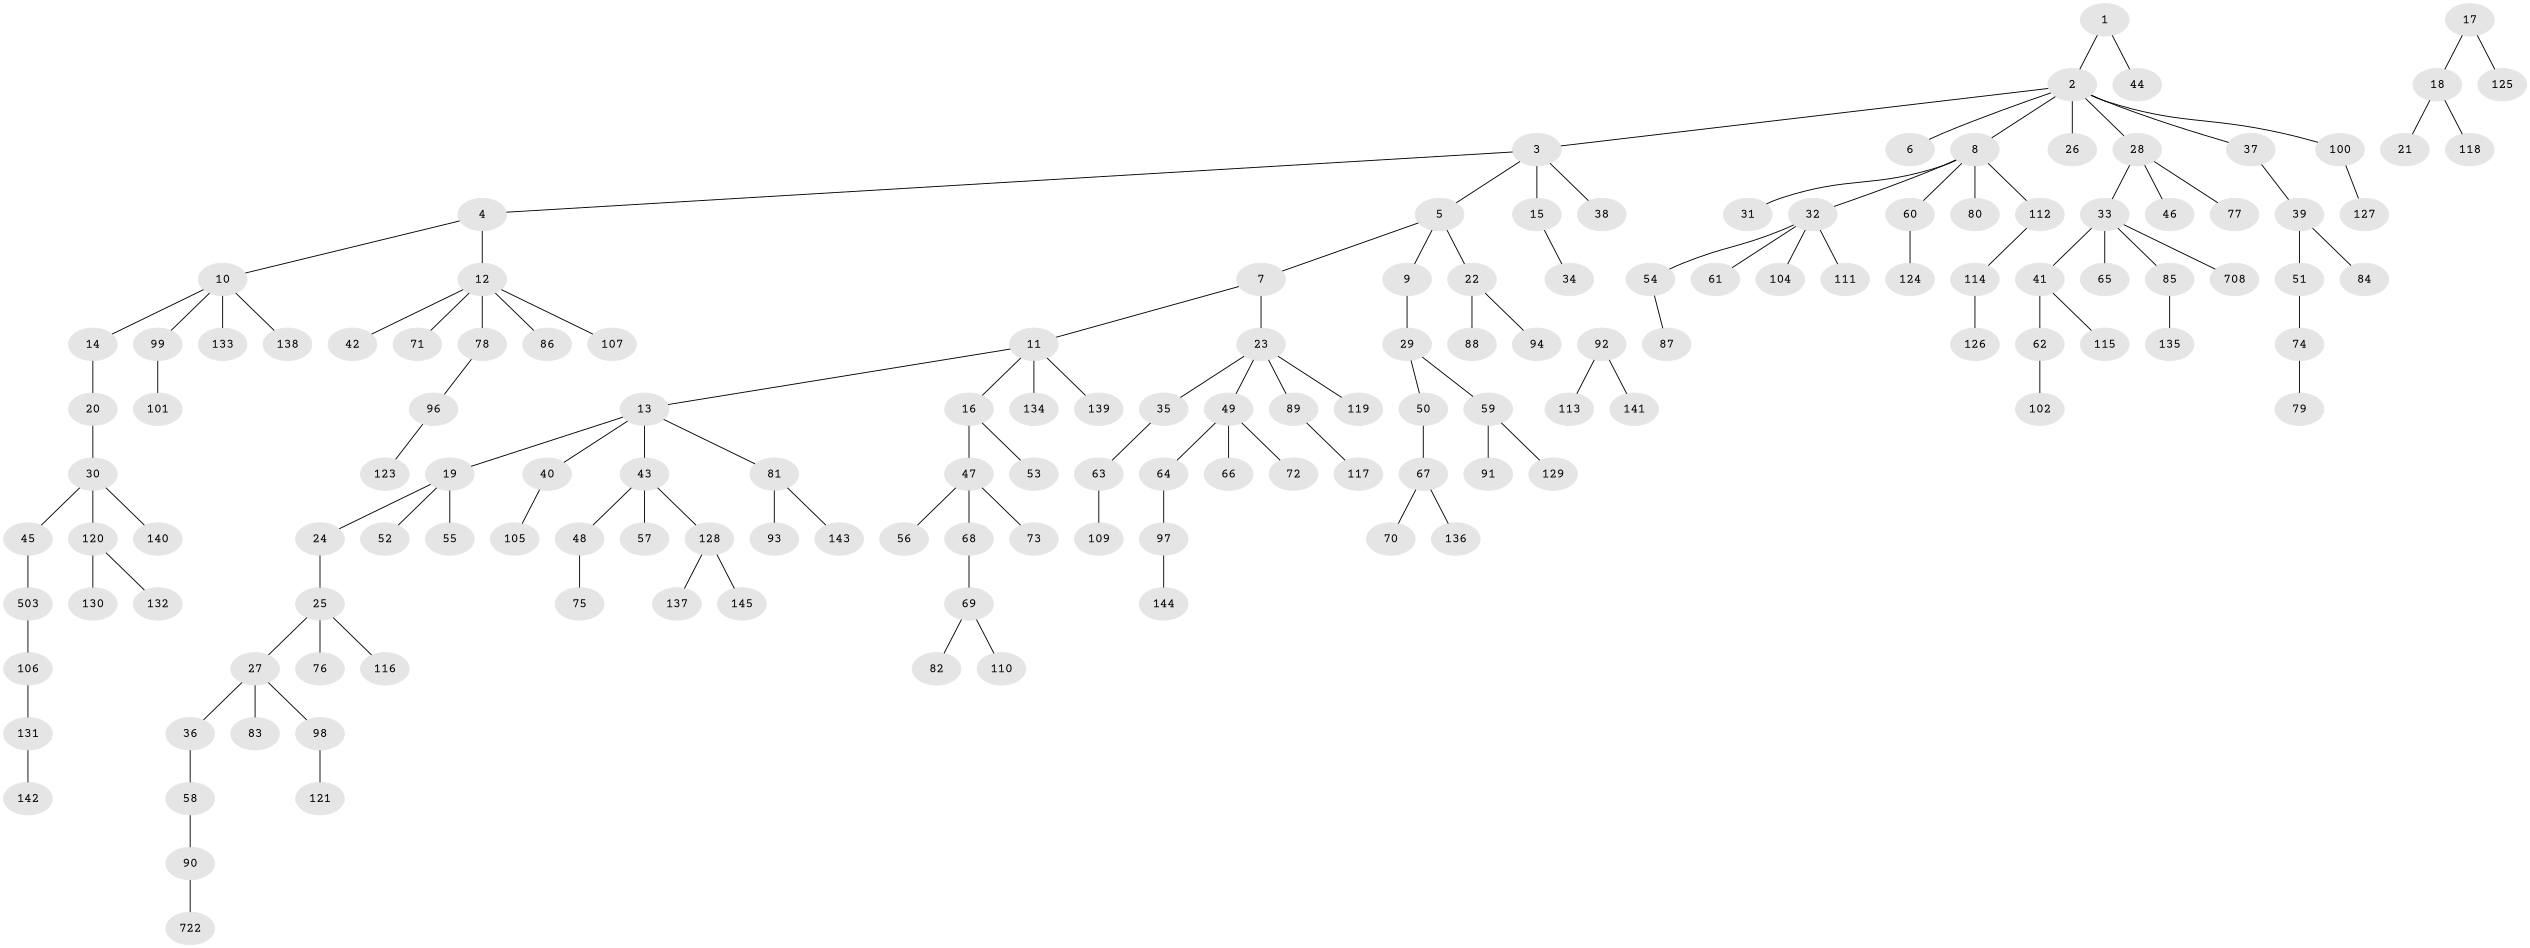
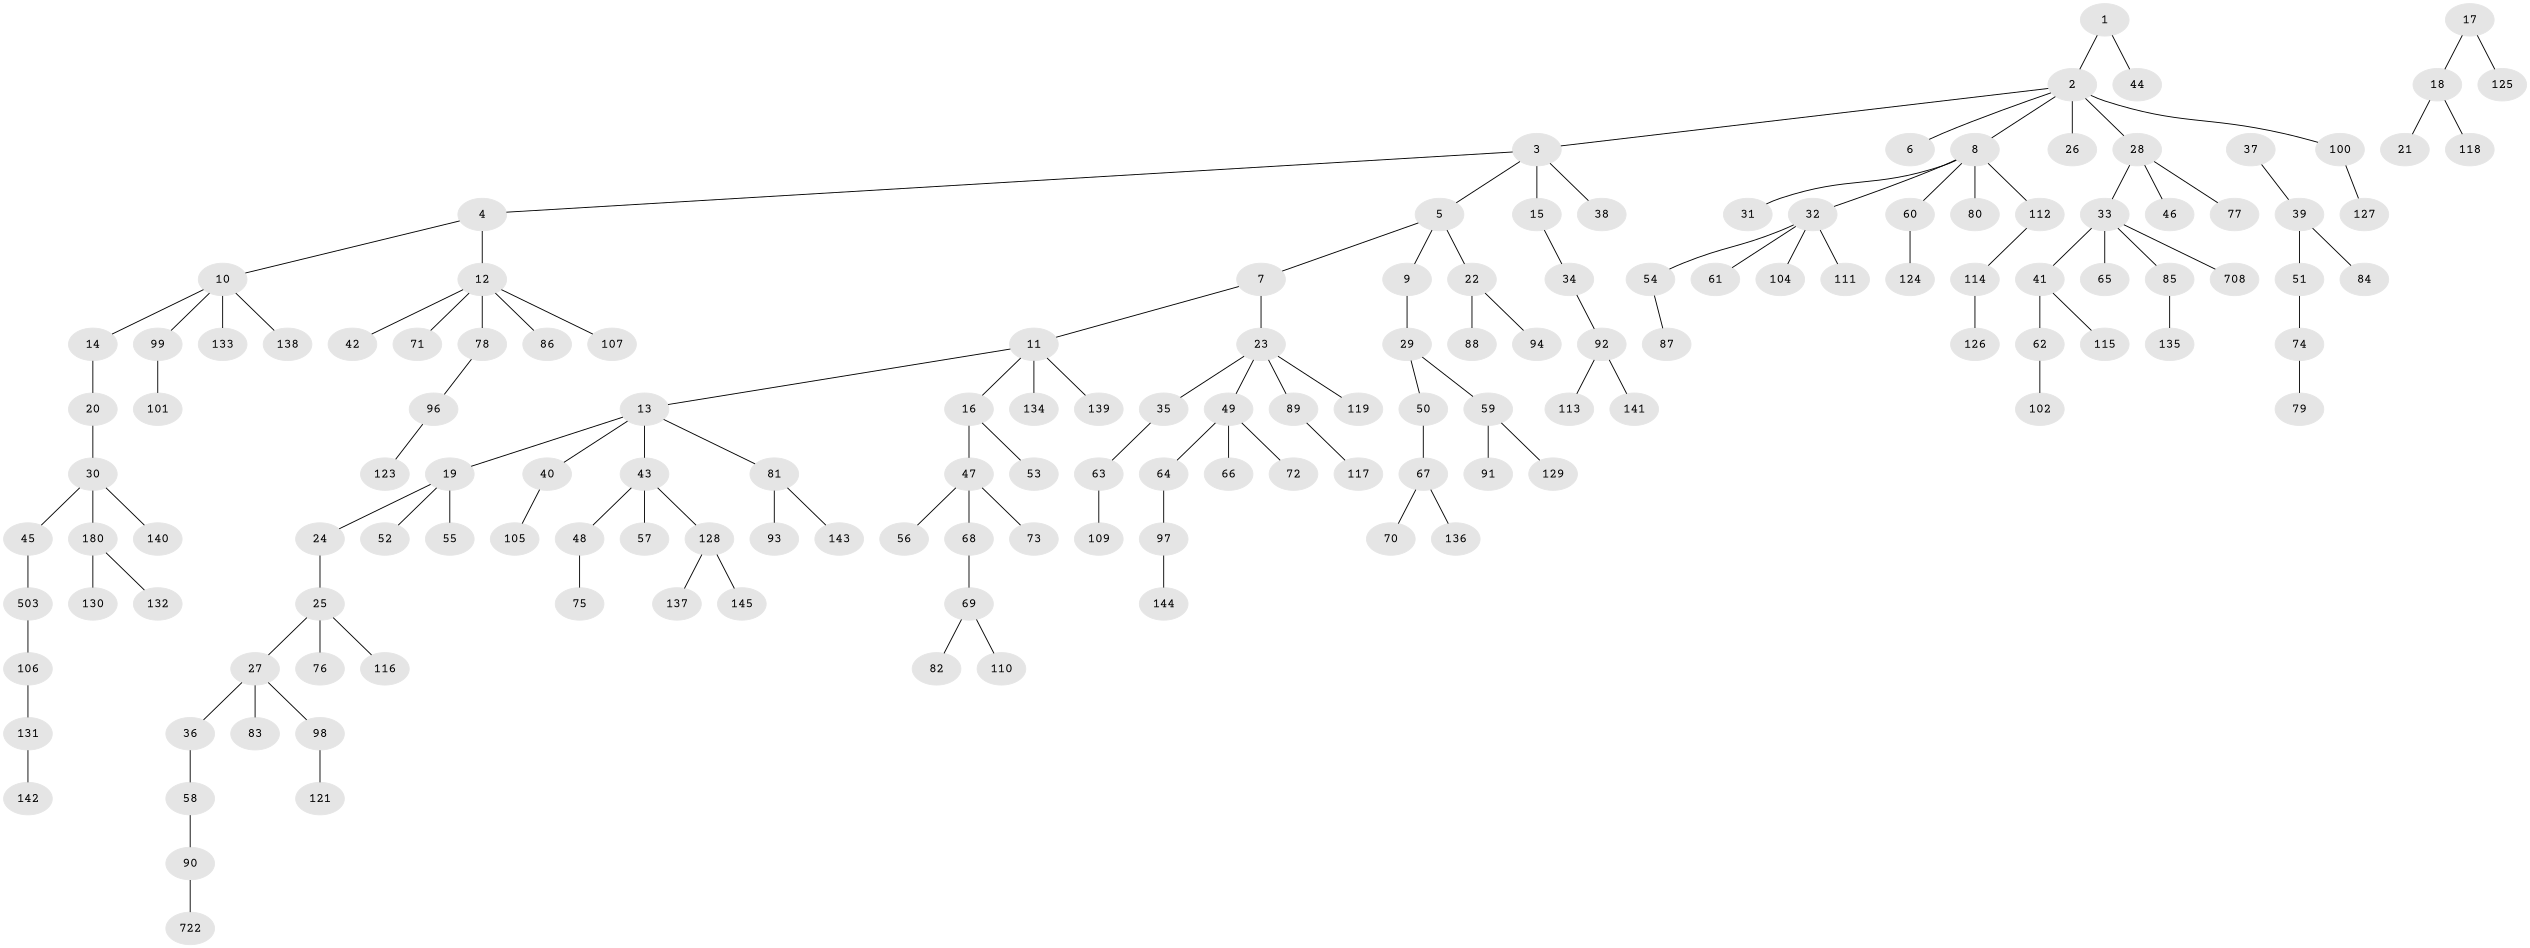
edge "2" -- "37": removed
edge "34" -- "92": added
node "120": label "120" -> "180"
